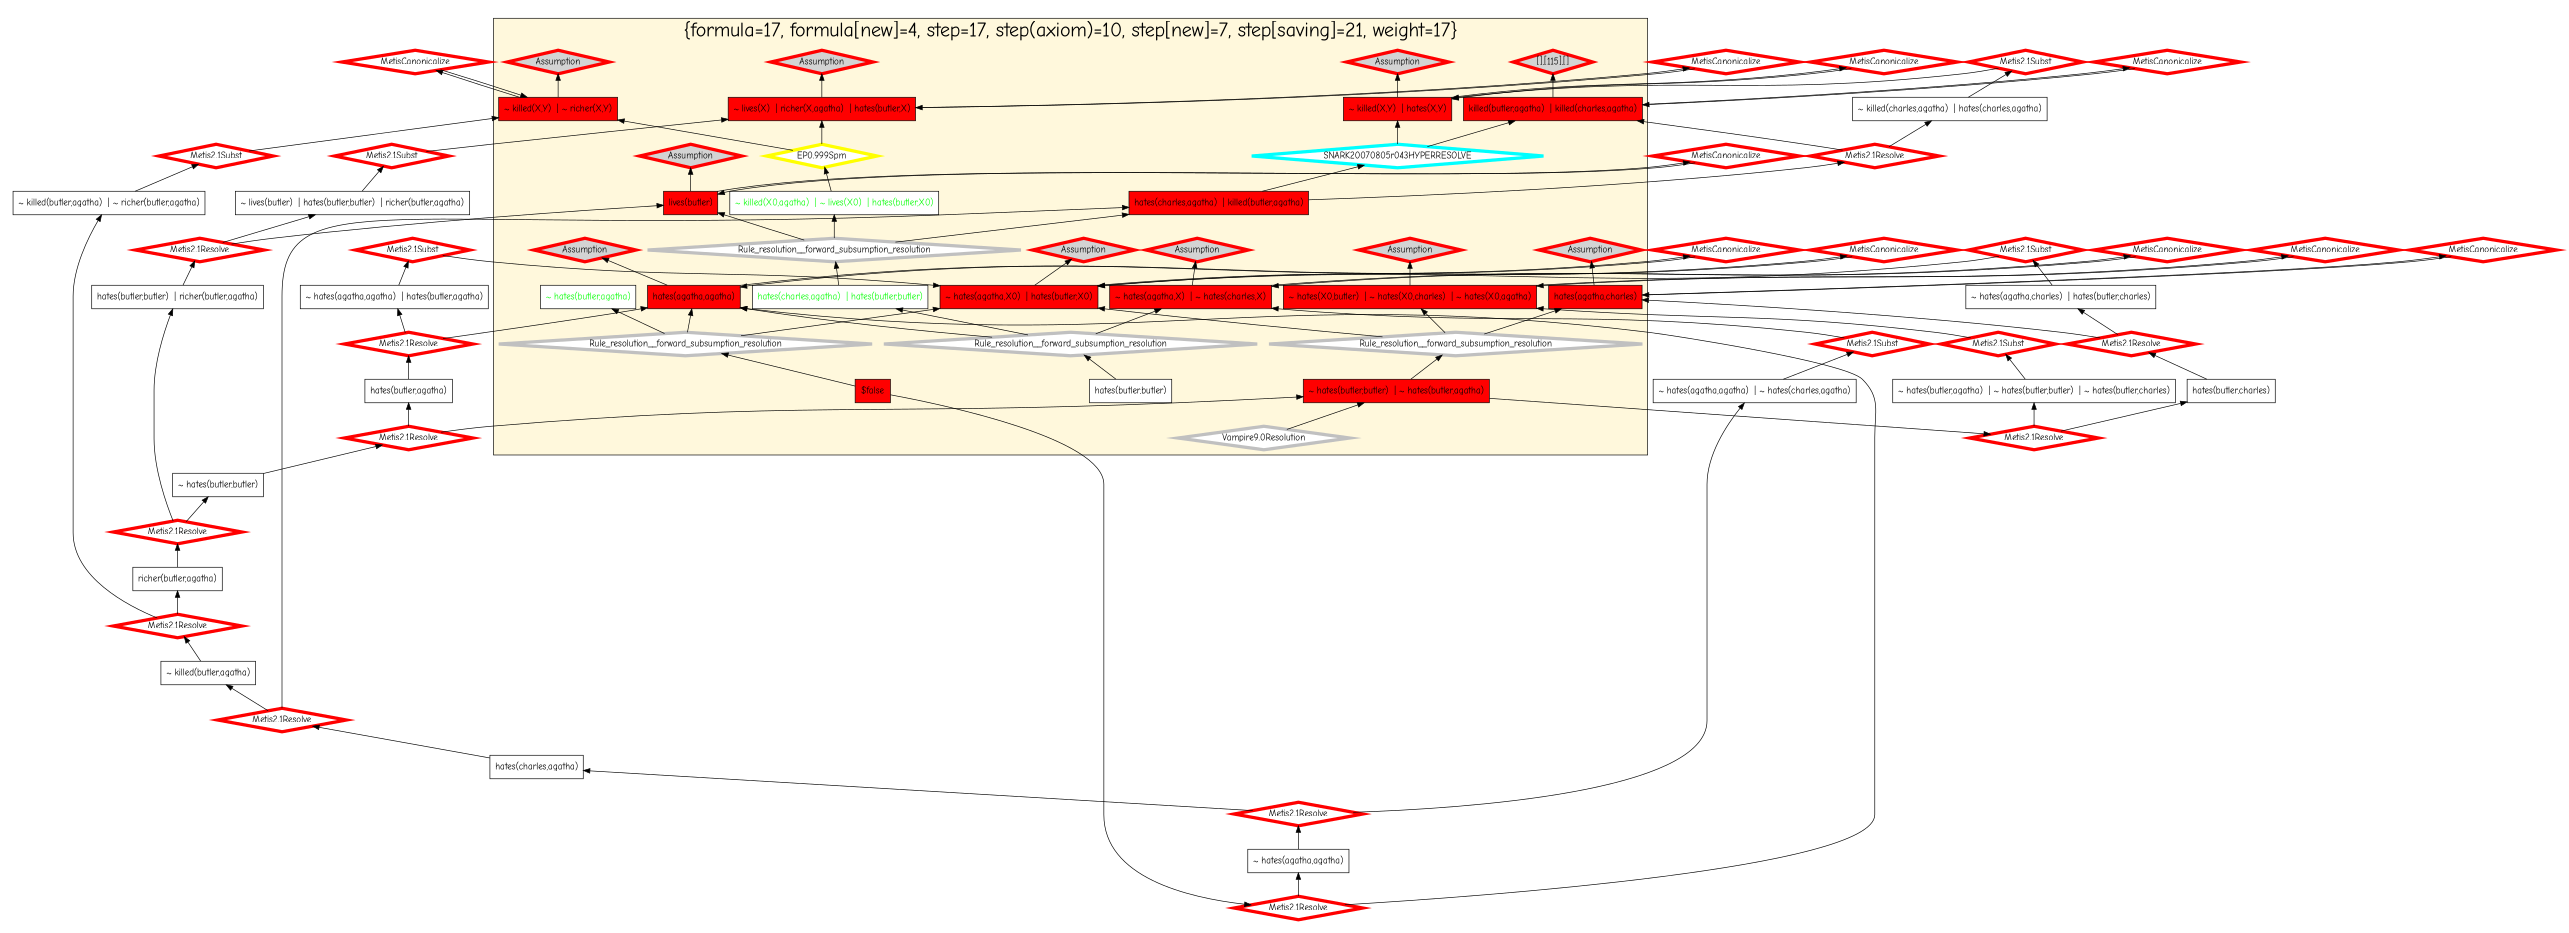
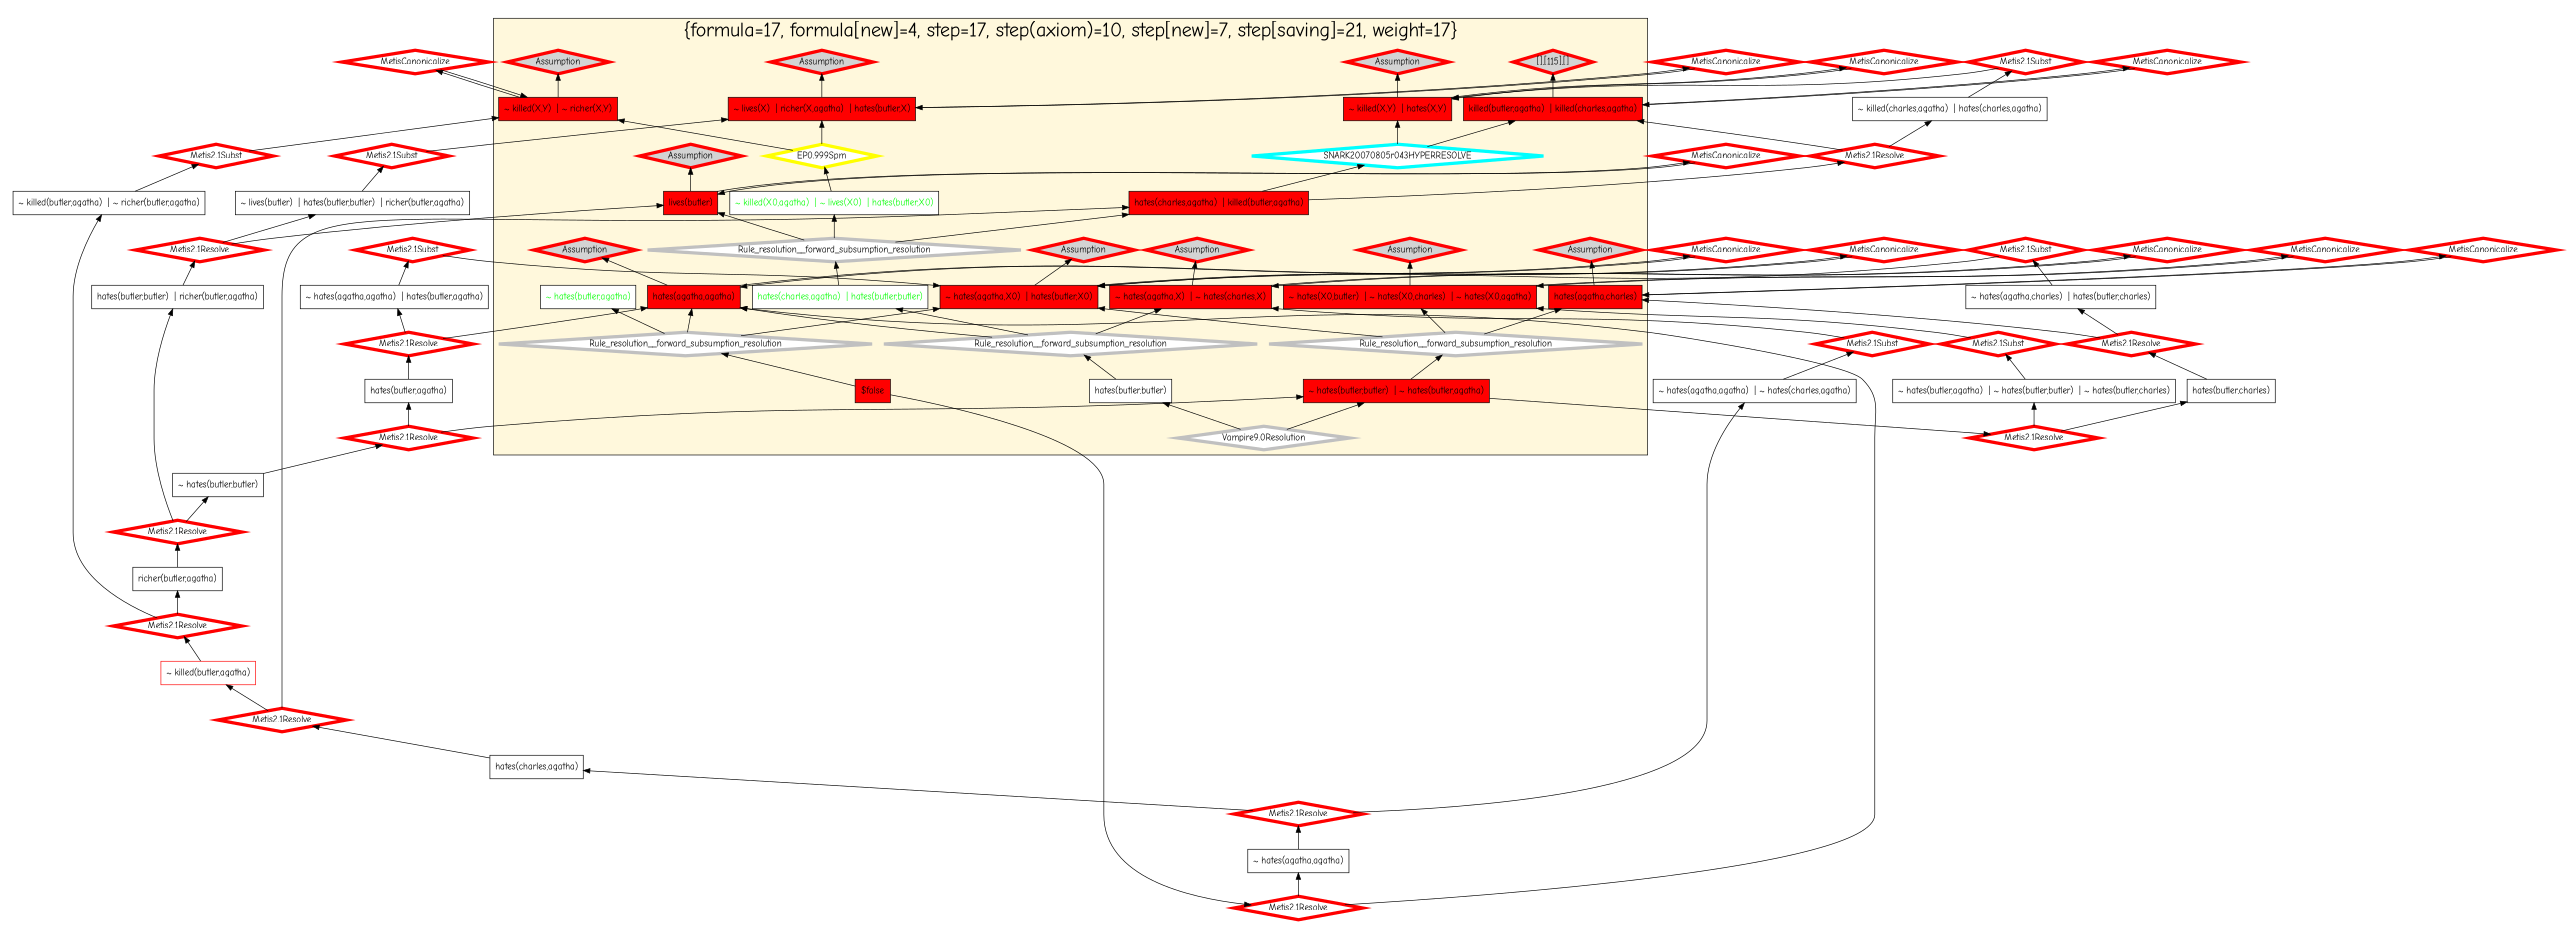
edge "Vampire9.0Resolution" -> "hates(butler,butler)": added
node "~ killed(butler,agatha)": color black -> red
